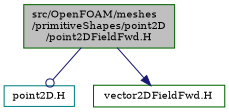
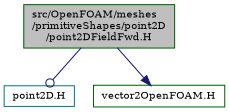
node "vector2DFieldFwd.H": label "vector2DFieldFwd.H" -> "vector2OpenFOAM.H"
